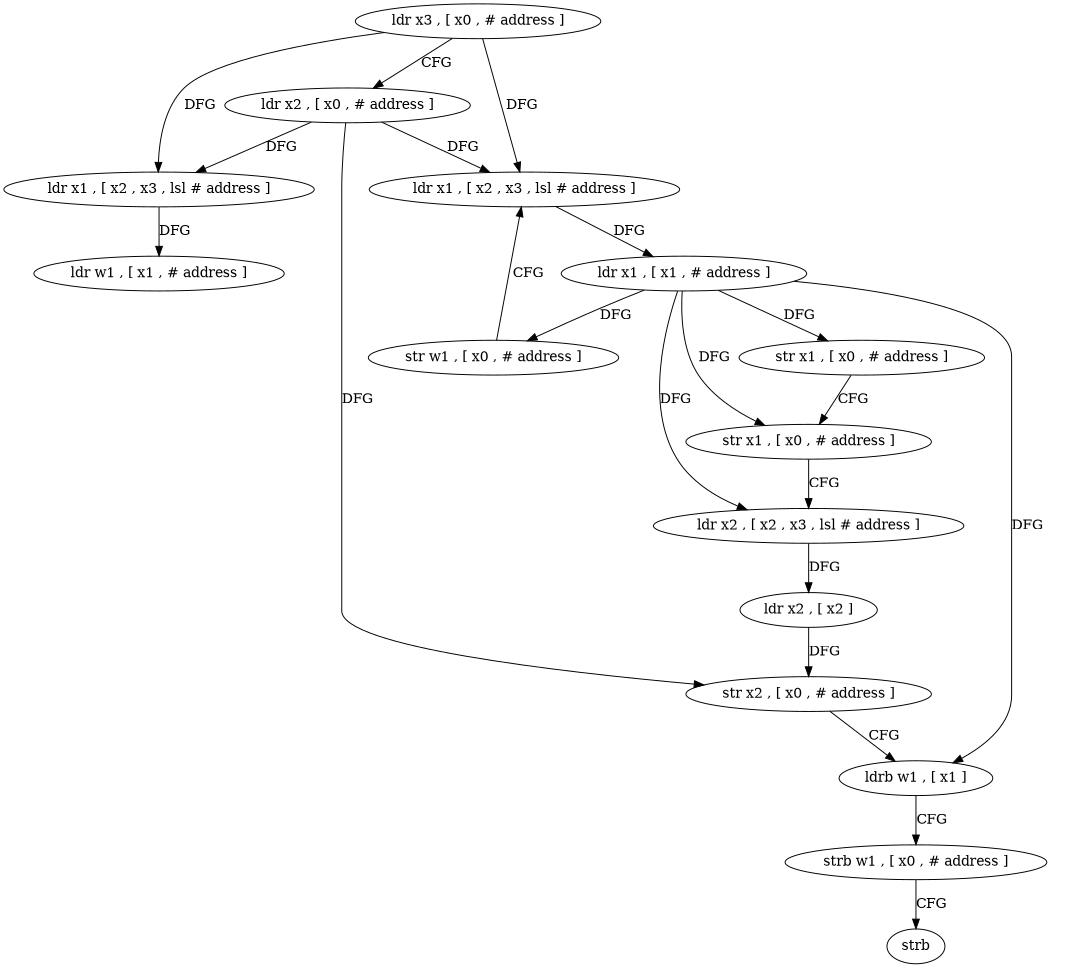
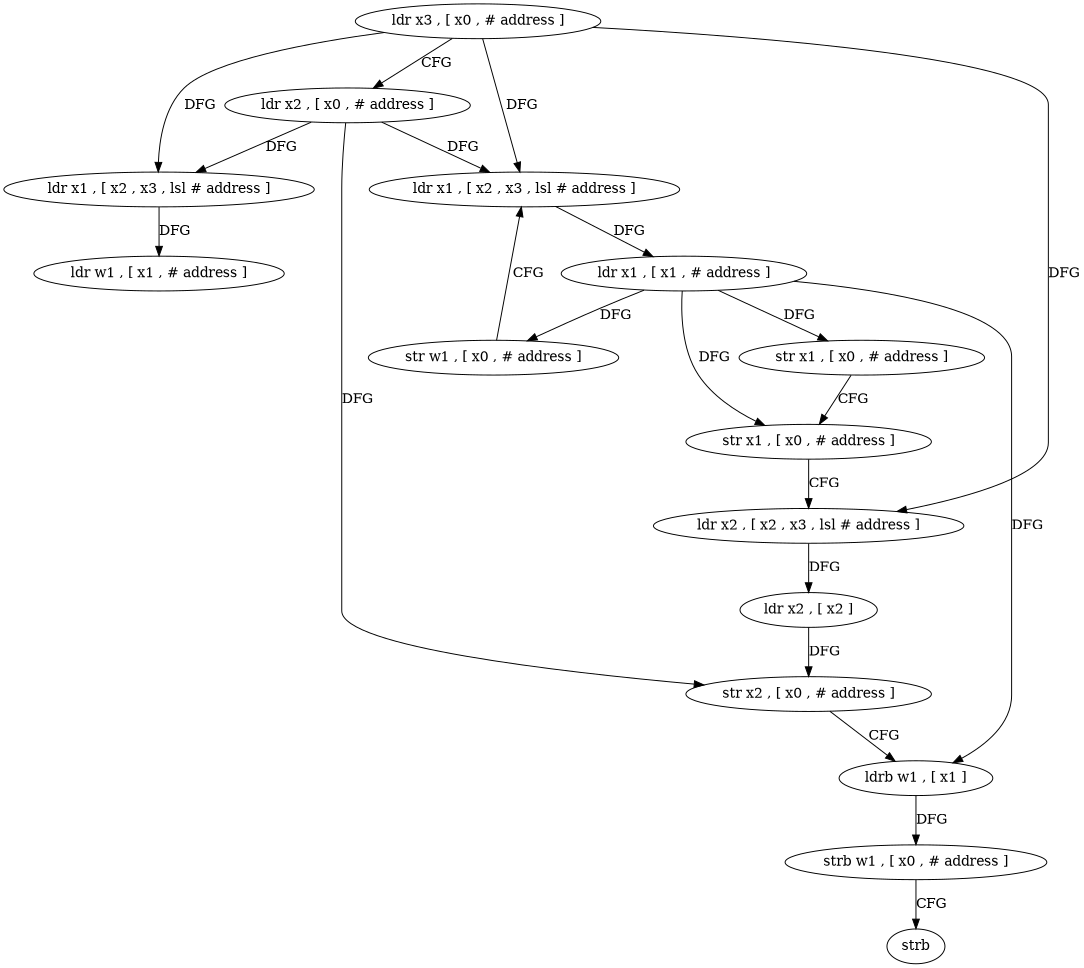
edge "ldr x1 , [ x1 , # address ]" -> "ldr x2 , [ x2 , x3 , lsl # address ]": now "ldr x3 , [ x0 , # address ]" -> "ldr x2 , [ x2 , x3 , lsl # address ]"
edge "ldrb w1 , [ x1 ]" -> "strb w1 , [ x0 , # address ]": label "CFG" -> "DFG"
